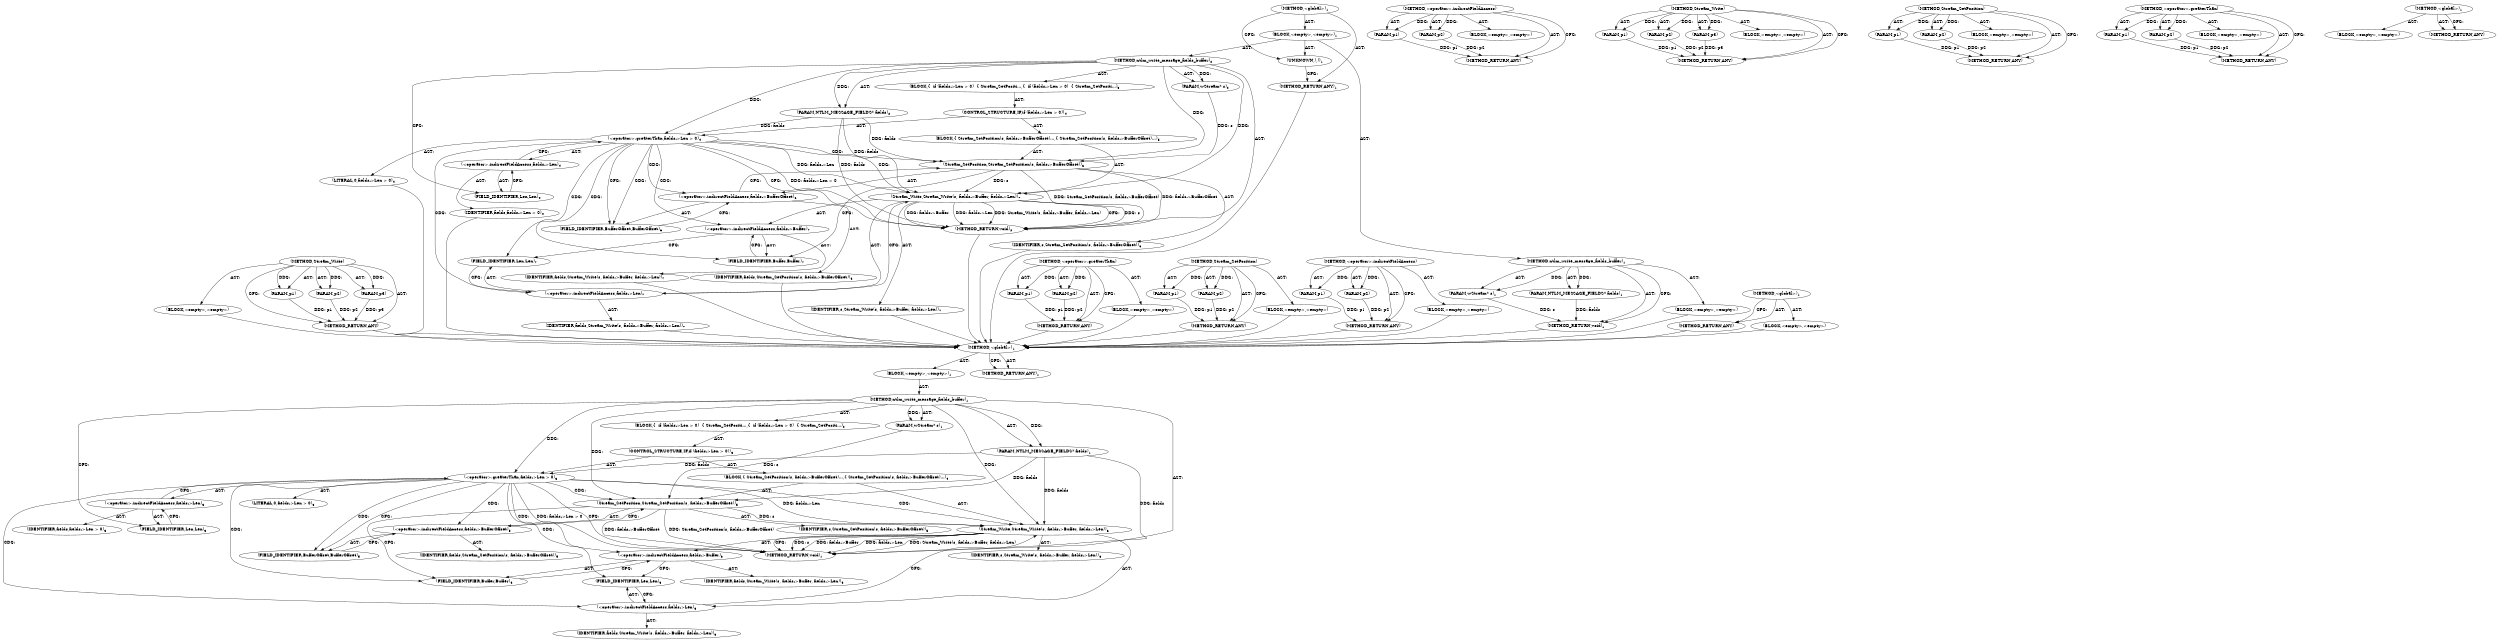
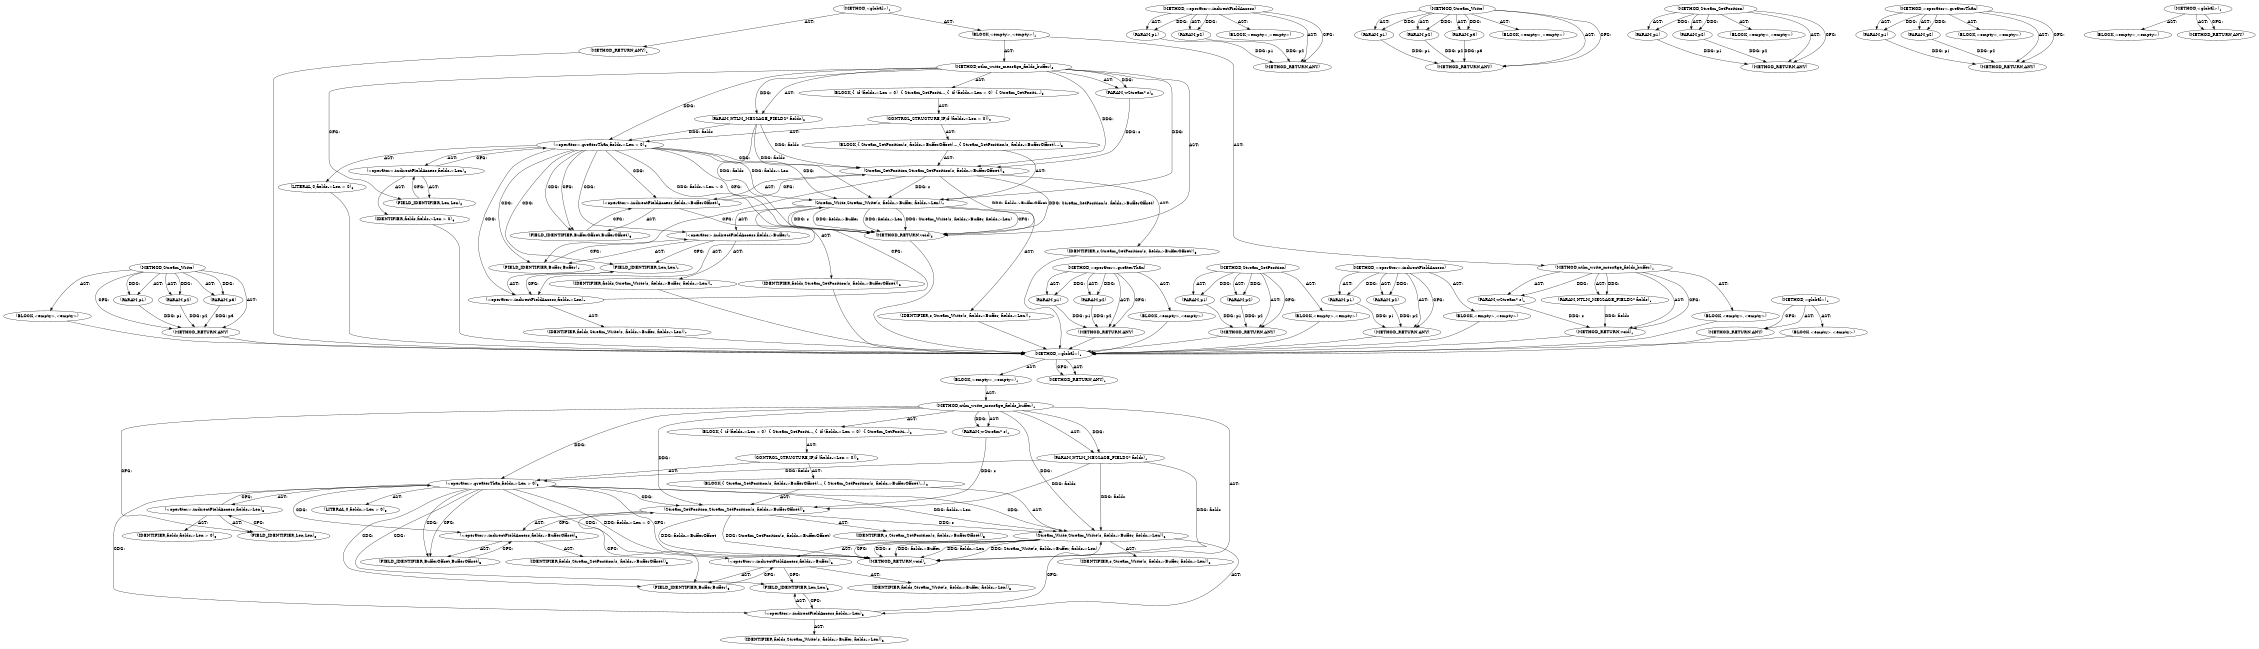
node "(UNKNOWN,),))": removed
